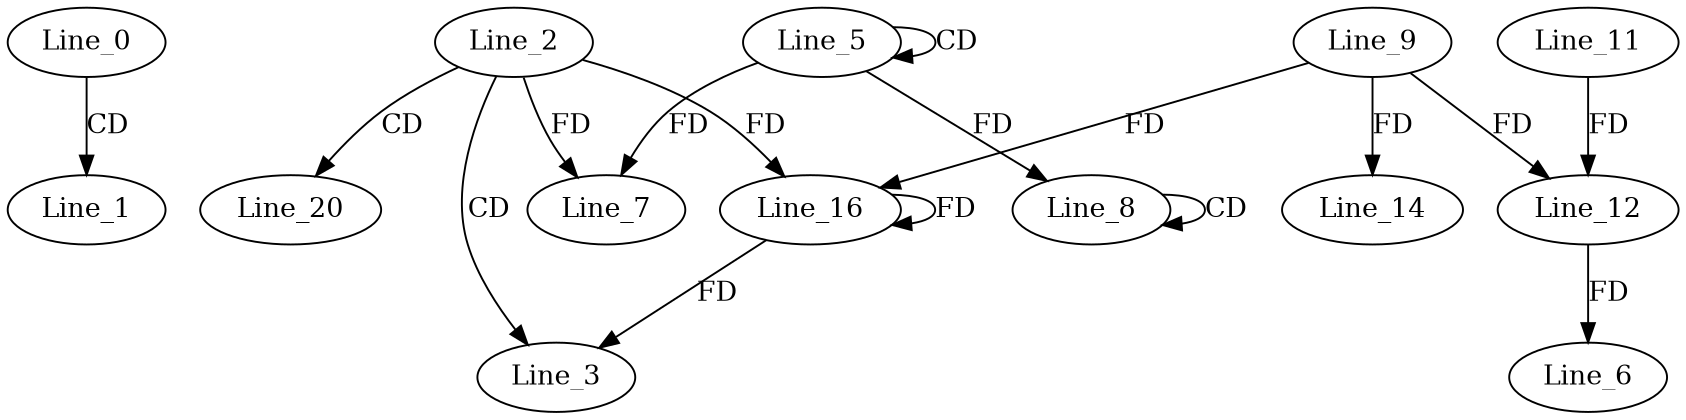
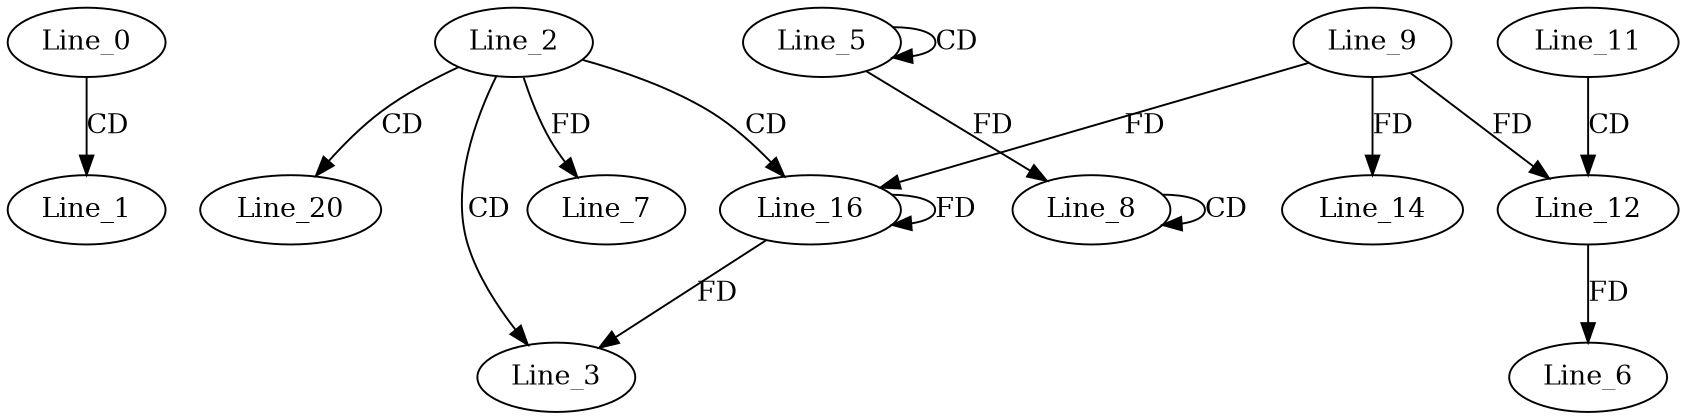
edge "Line_5" -> "Line_7": removed, label "FD"
edge "Line_2" -> "Line_16": label "FD" -> "CD"
edge "Line_11" -> "Line_12": label "FD" -> "CD"
